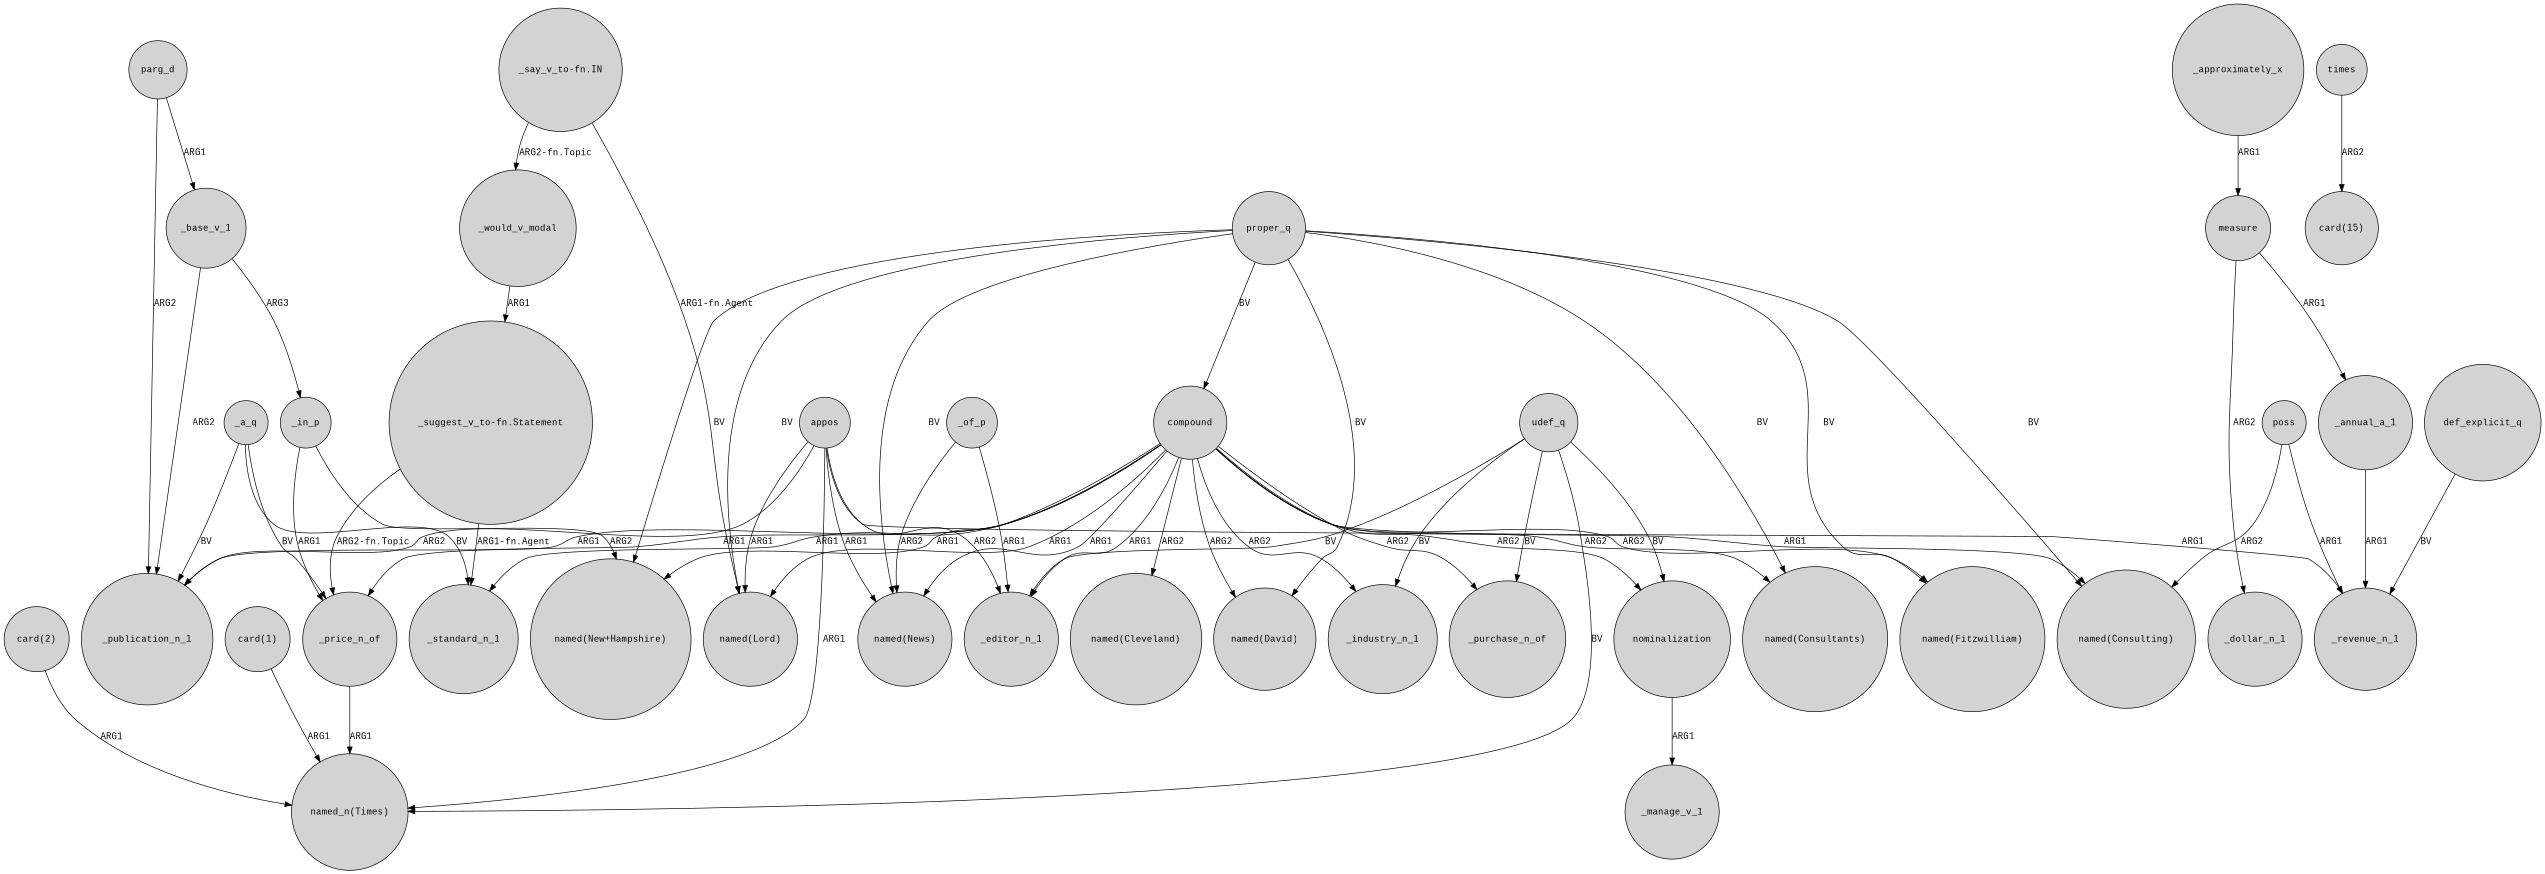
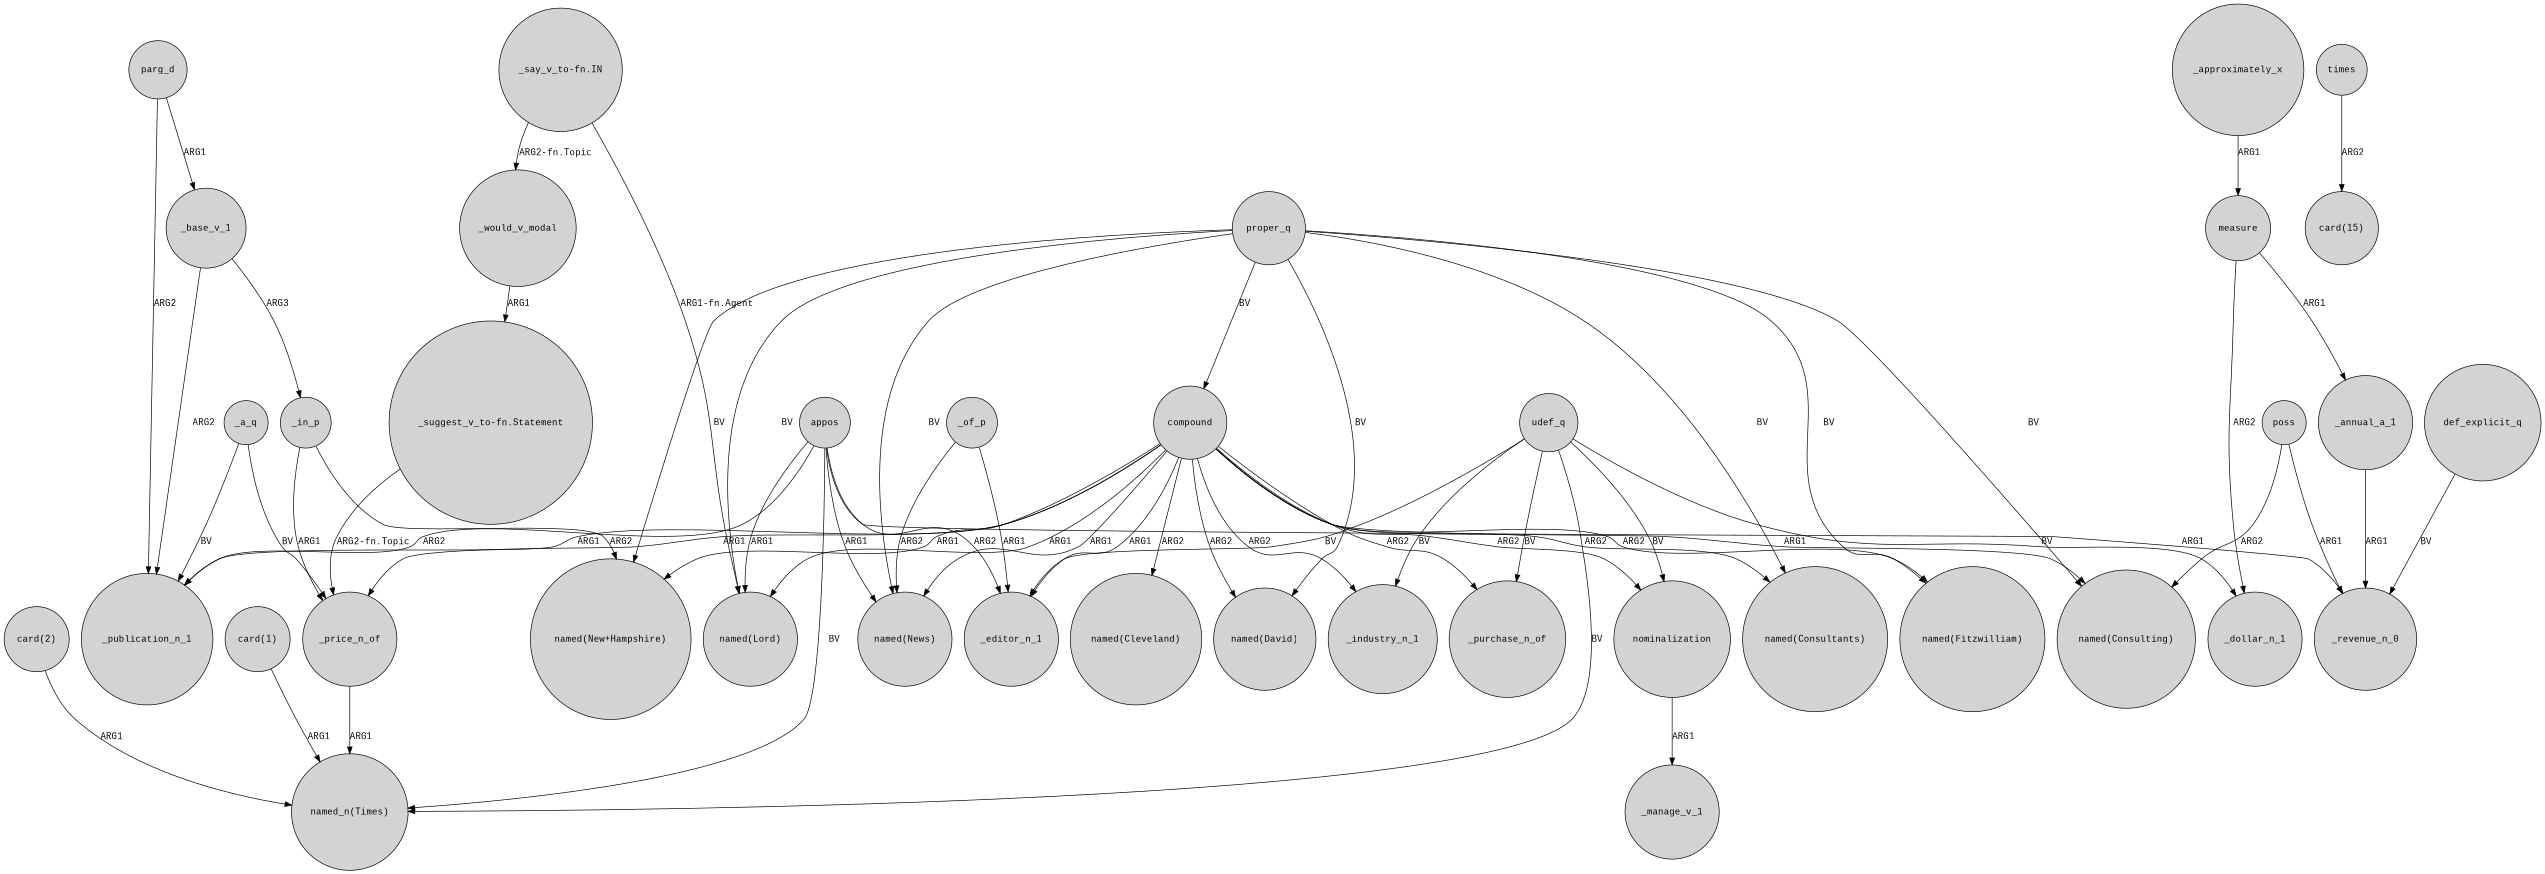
edge "udef_q" -> "_dollar_n_1": added, label "BV"
node "_standard_n_1": removed
edge "appos" -> "named_n(Times)": label "ARG1" -> "BV"
node "_revenue_n_1": label "_revenue_n_1" -> "_revenue_n_0"
